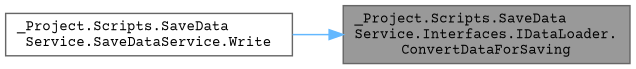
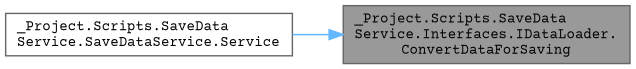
node "_Project.Scripts.SaveData Service.SaveDataService.Write": label "_Project.Scripts.SaveData Service.SaveDataService.Write" -> "_Project.Scripts.SaveData Service.SaveDataService.Service"
